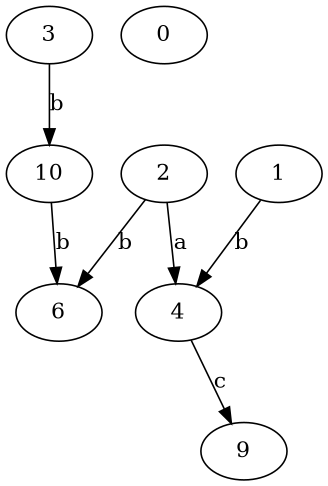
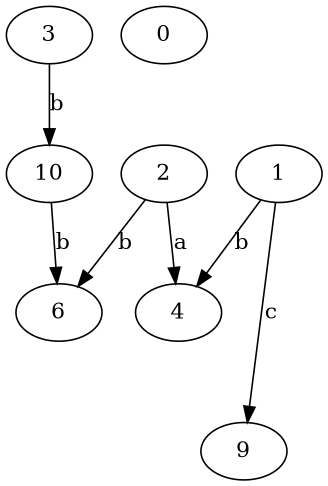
edge "4" -> "9": now "1" -> "9"
